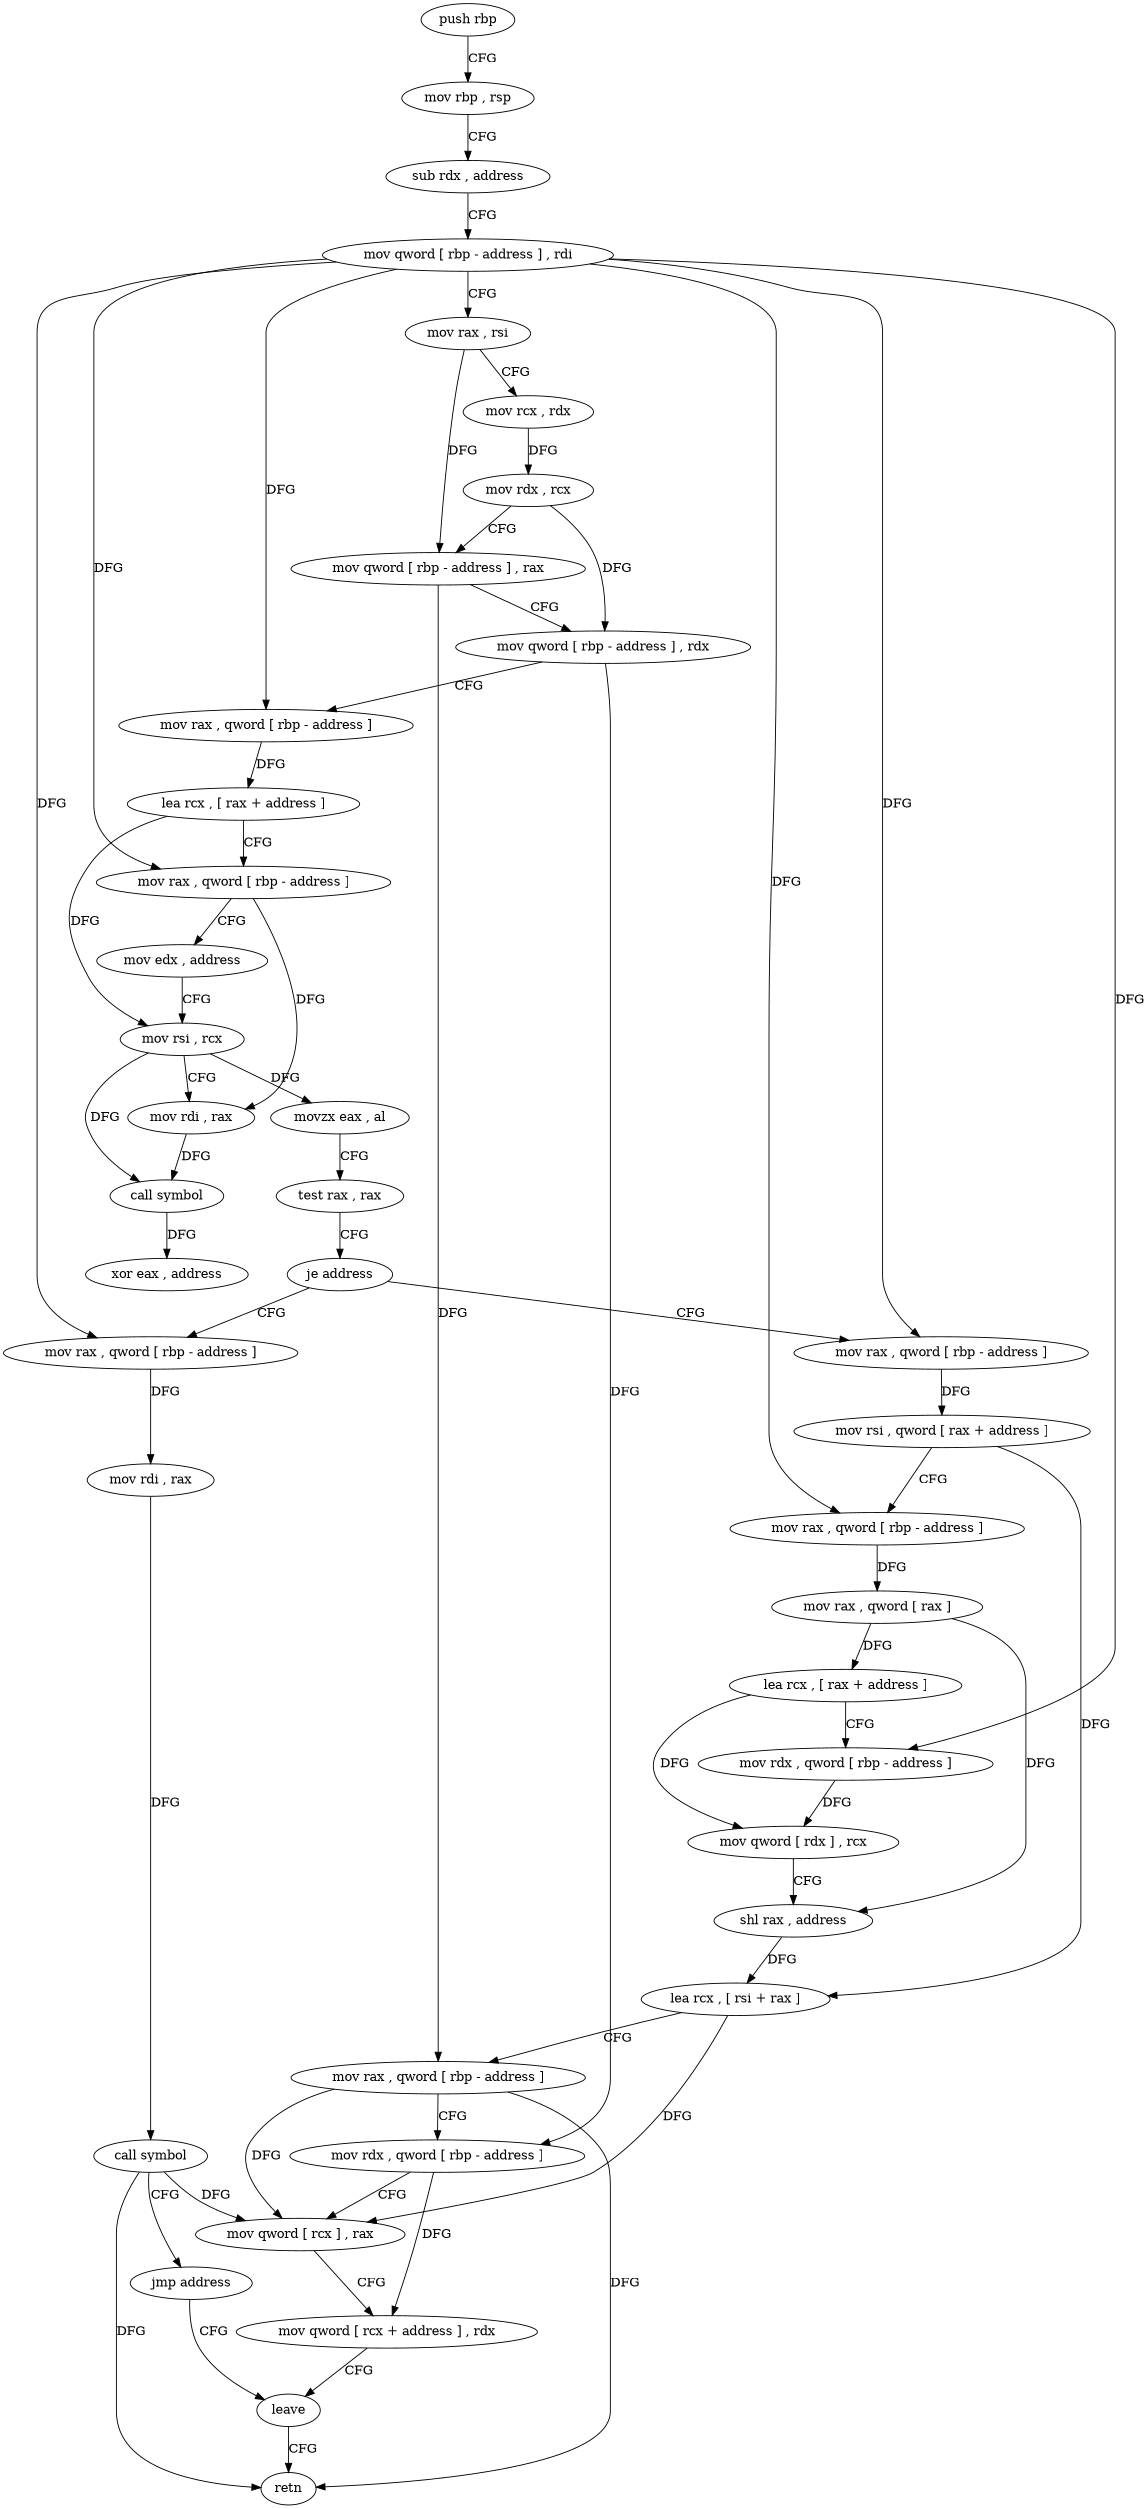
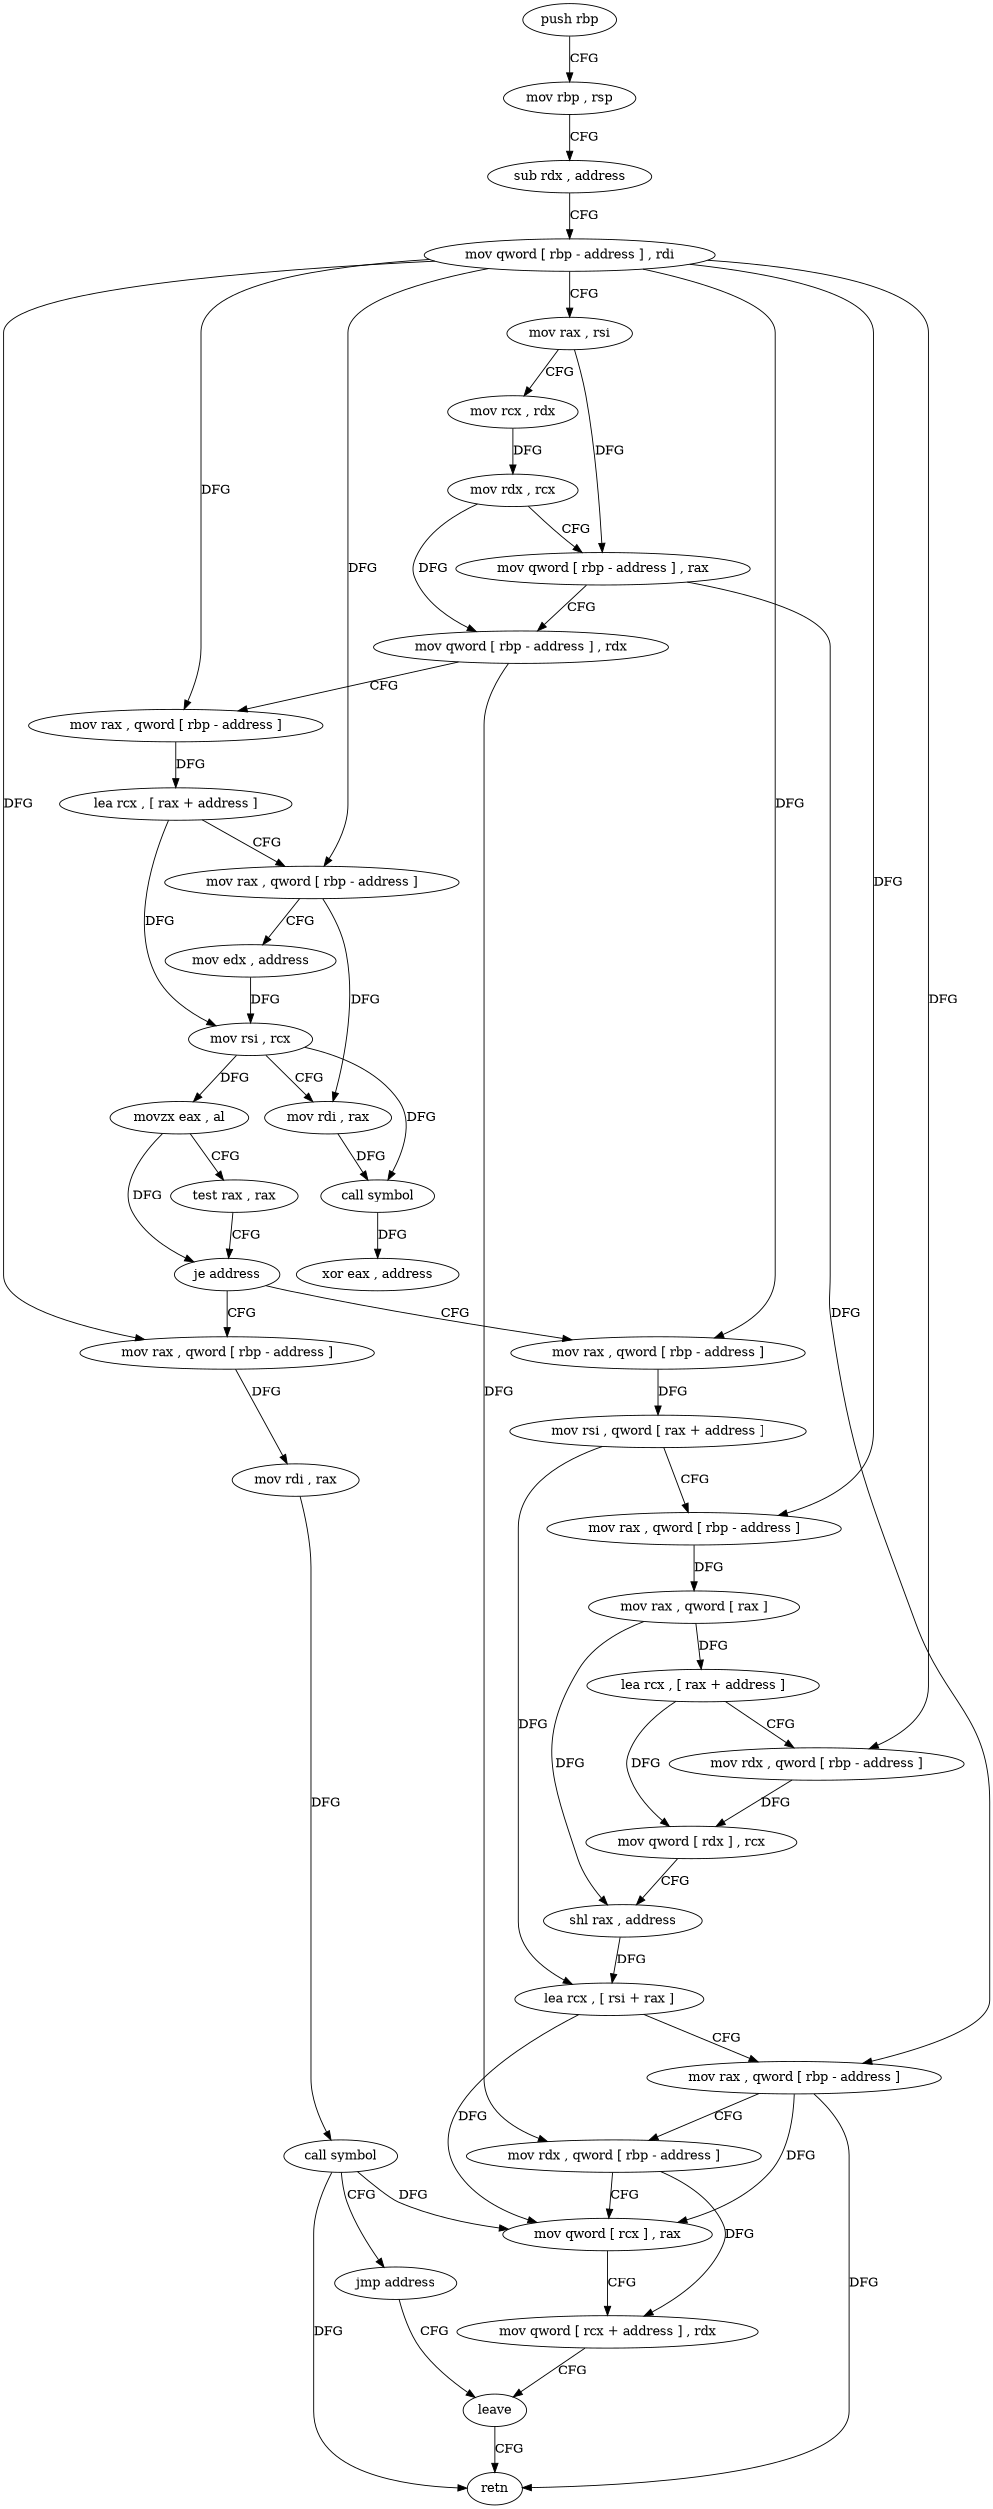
edge "mov edx , address" -> "mov rsi , rcx": label "CFG" -> "DFG"
edge "movzx eax , al" -> "je address": added, label "DFG"
